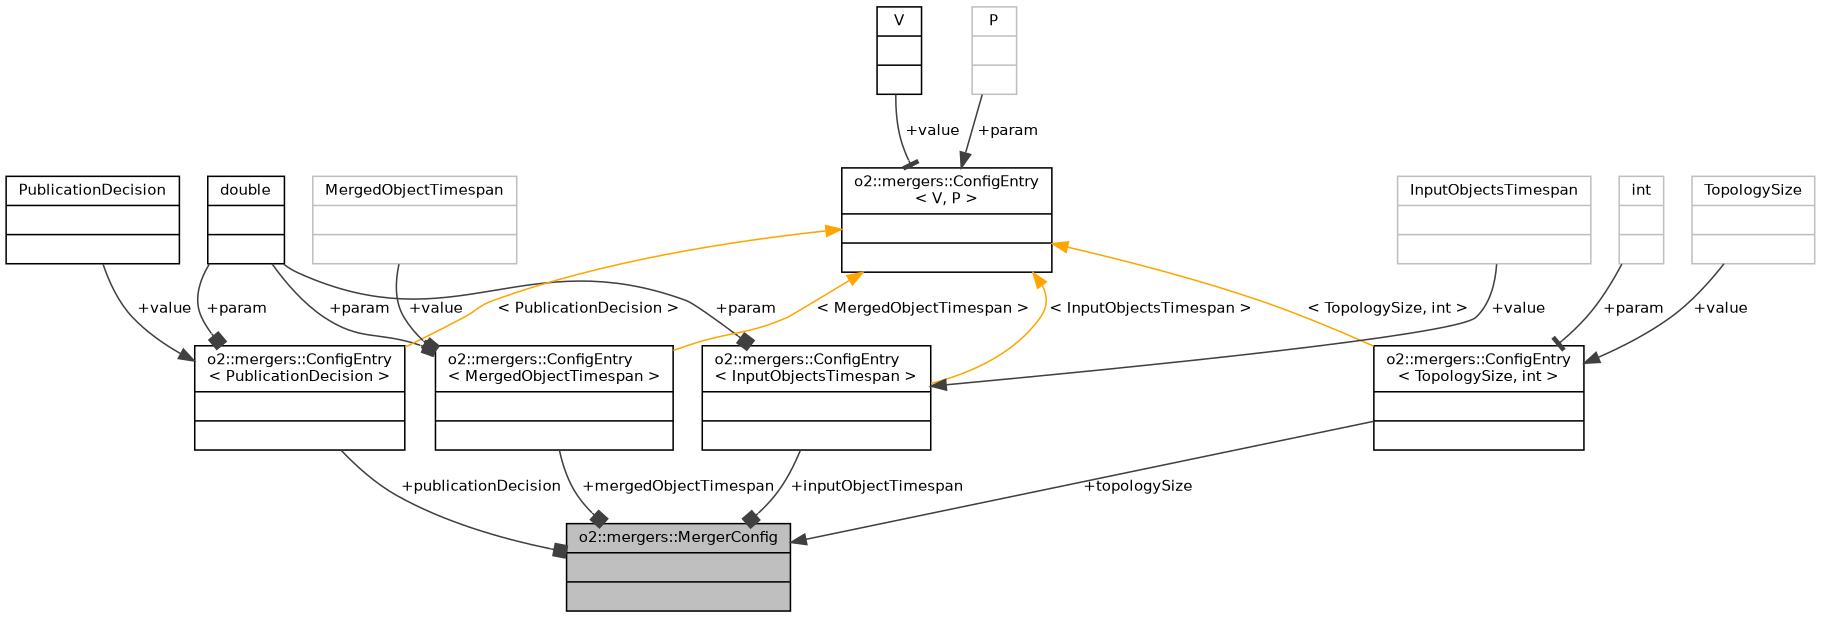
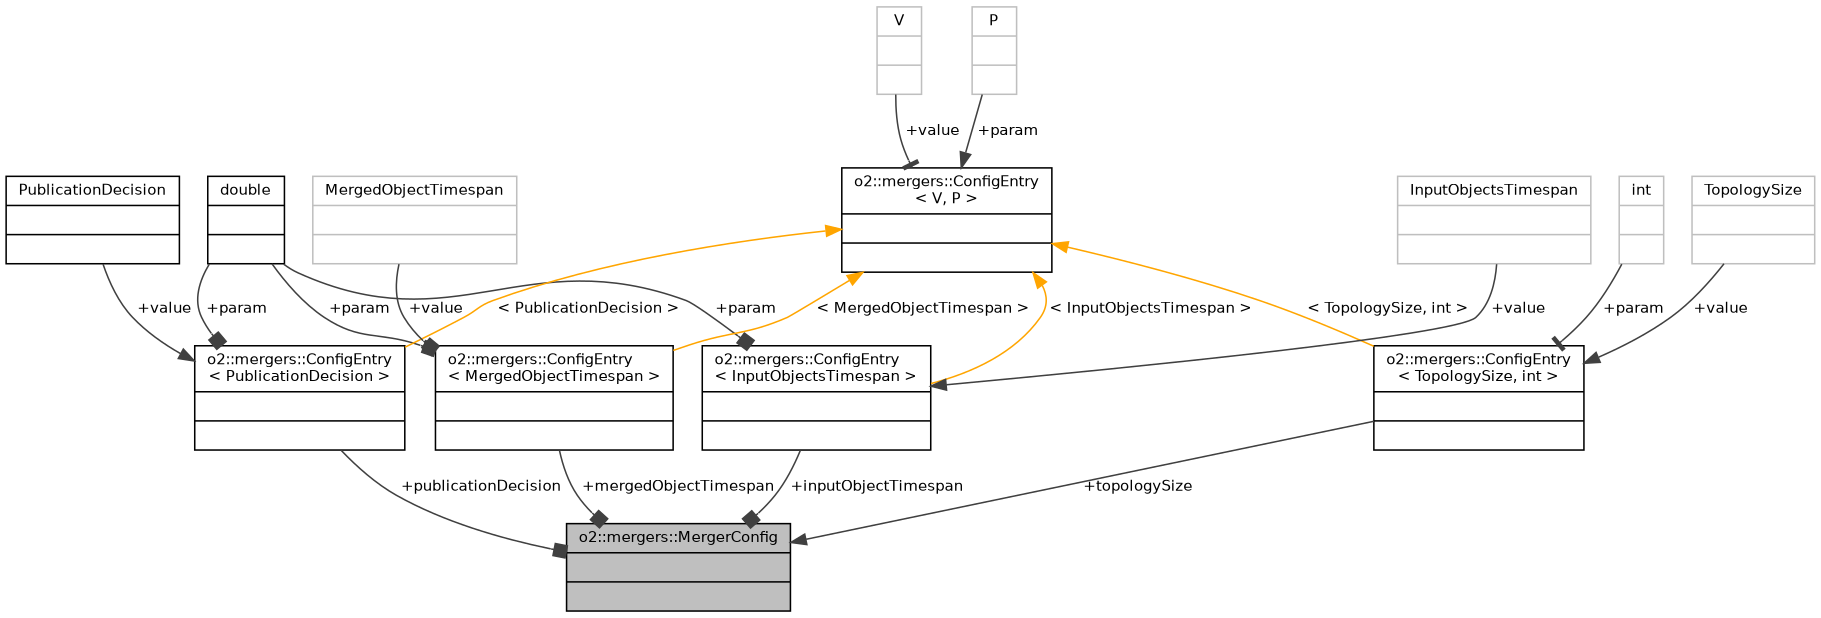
node "V": color black -> grey75
